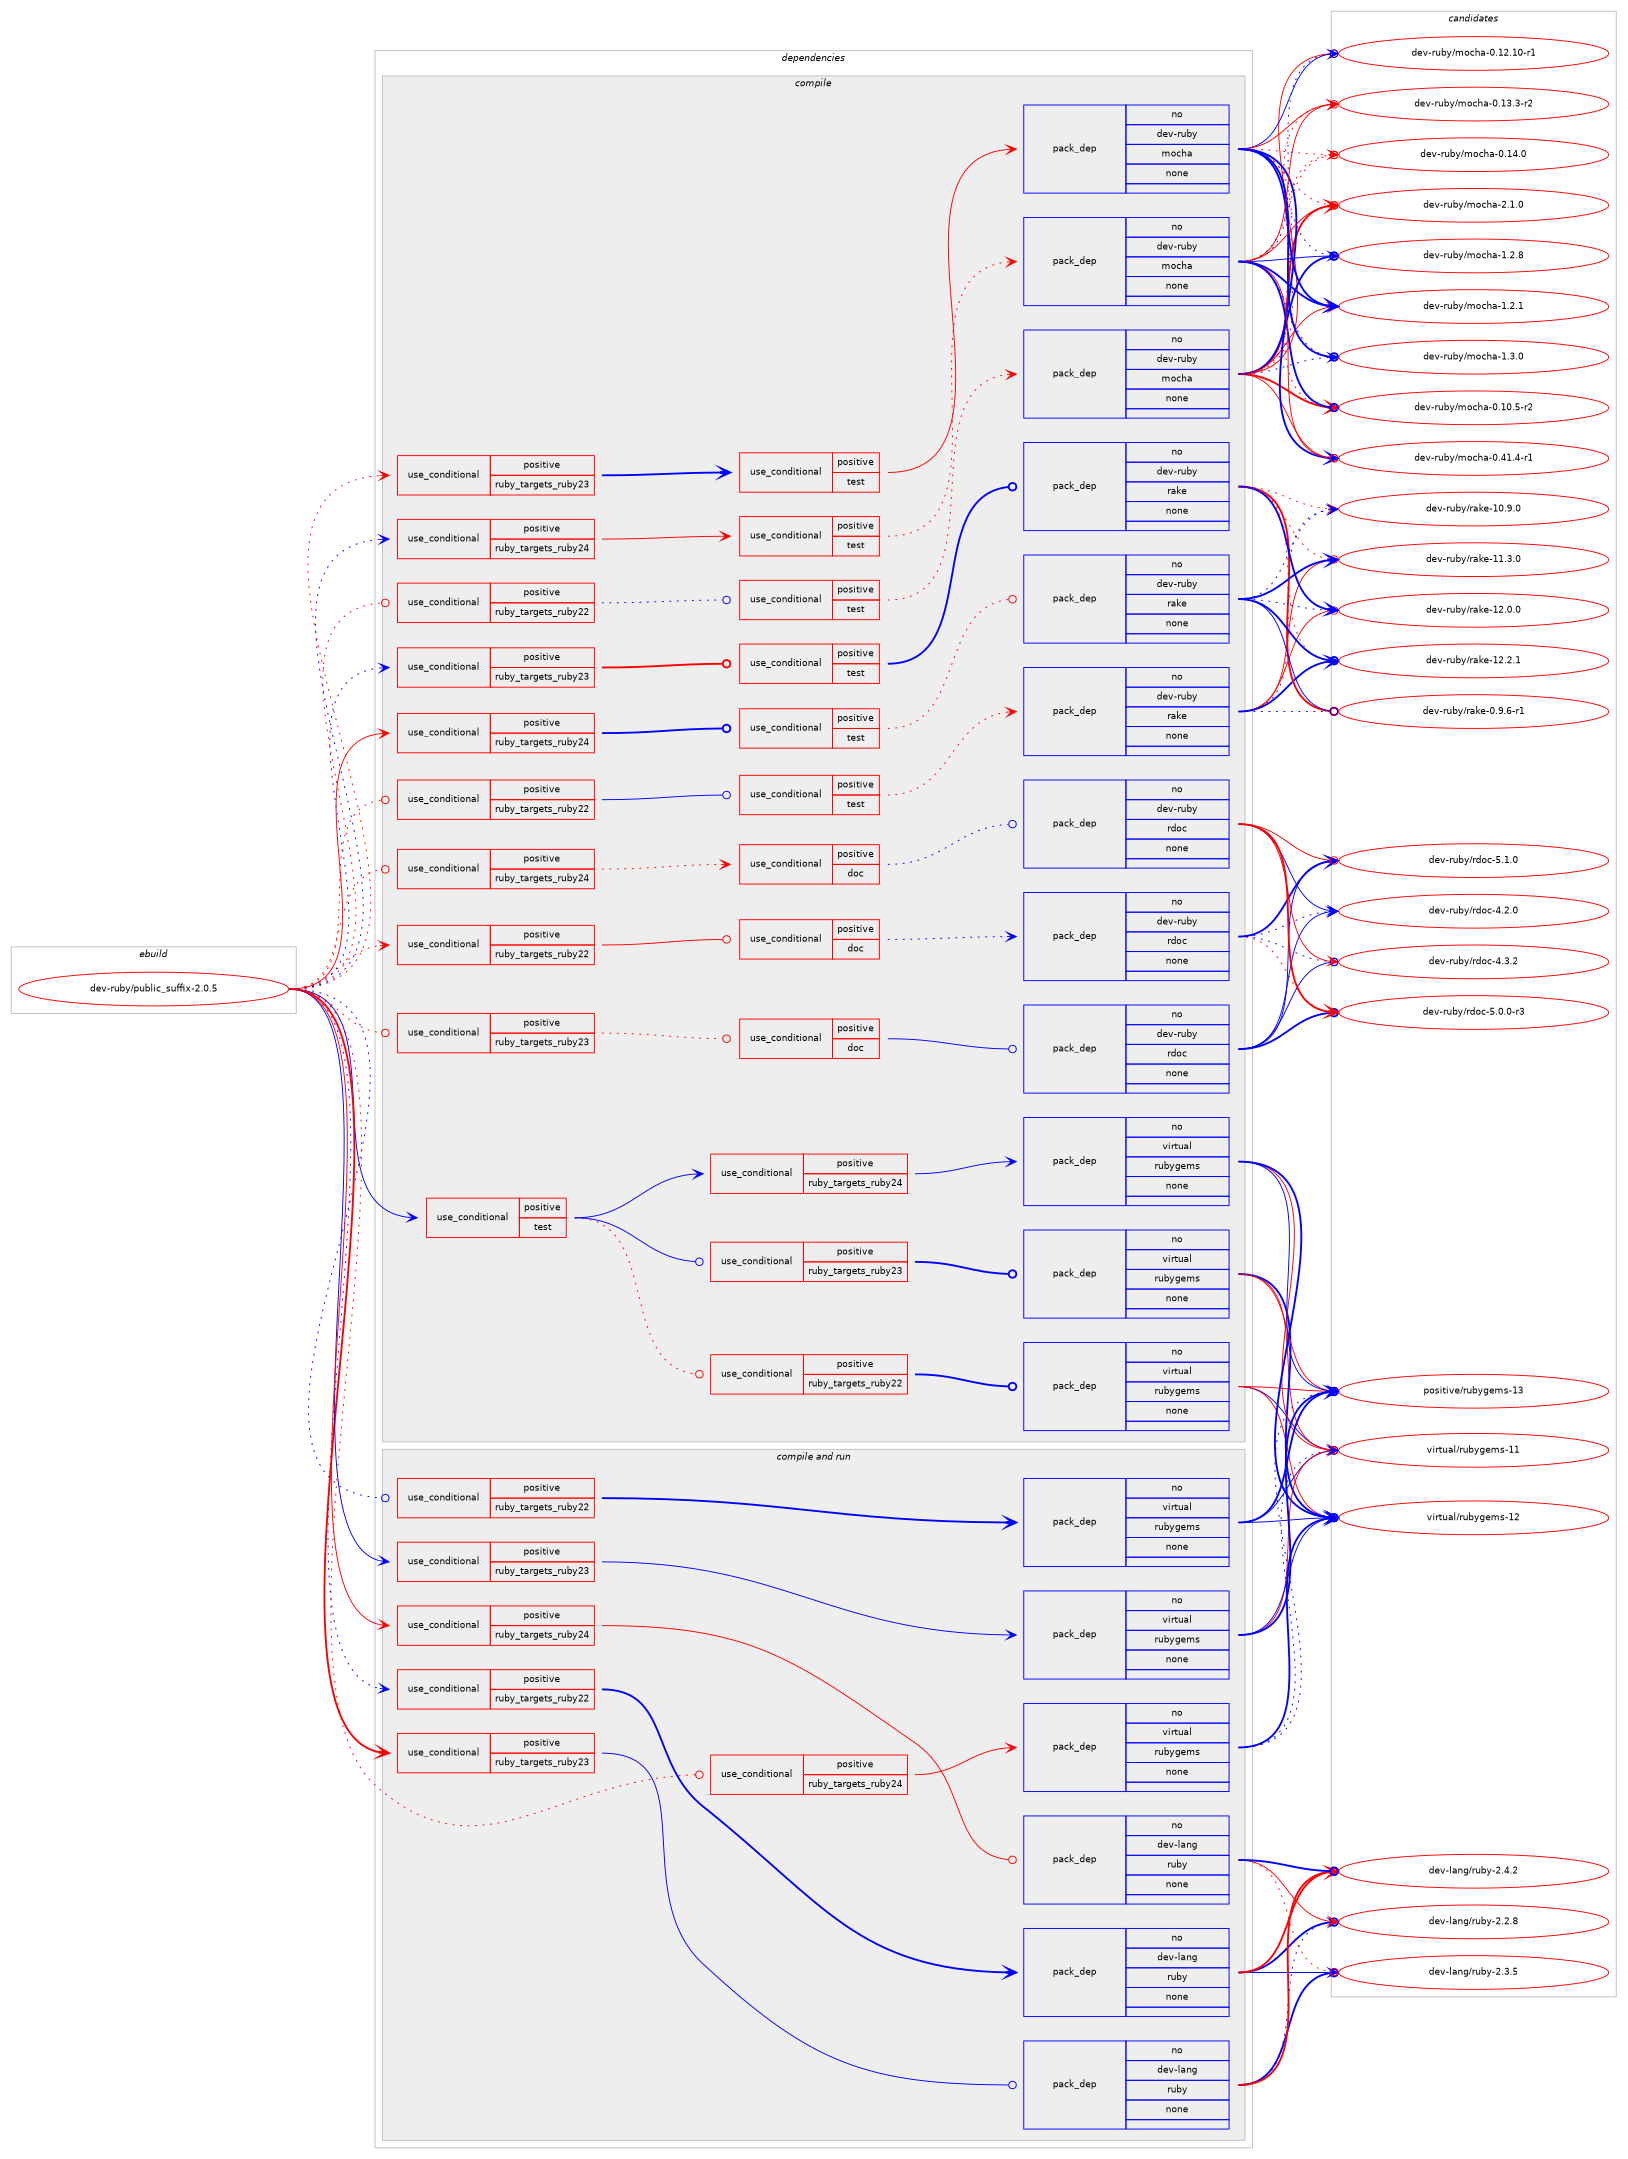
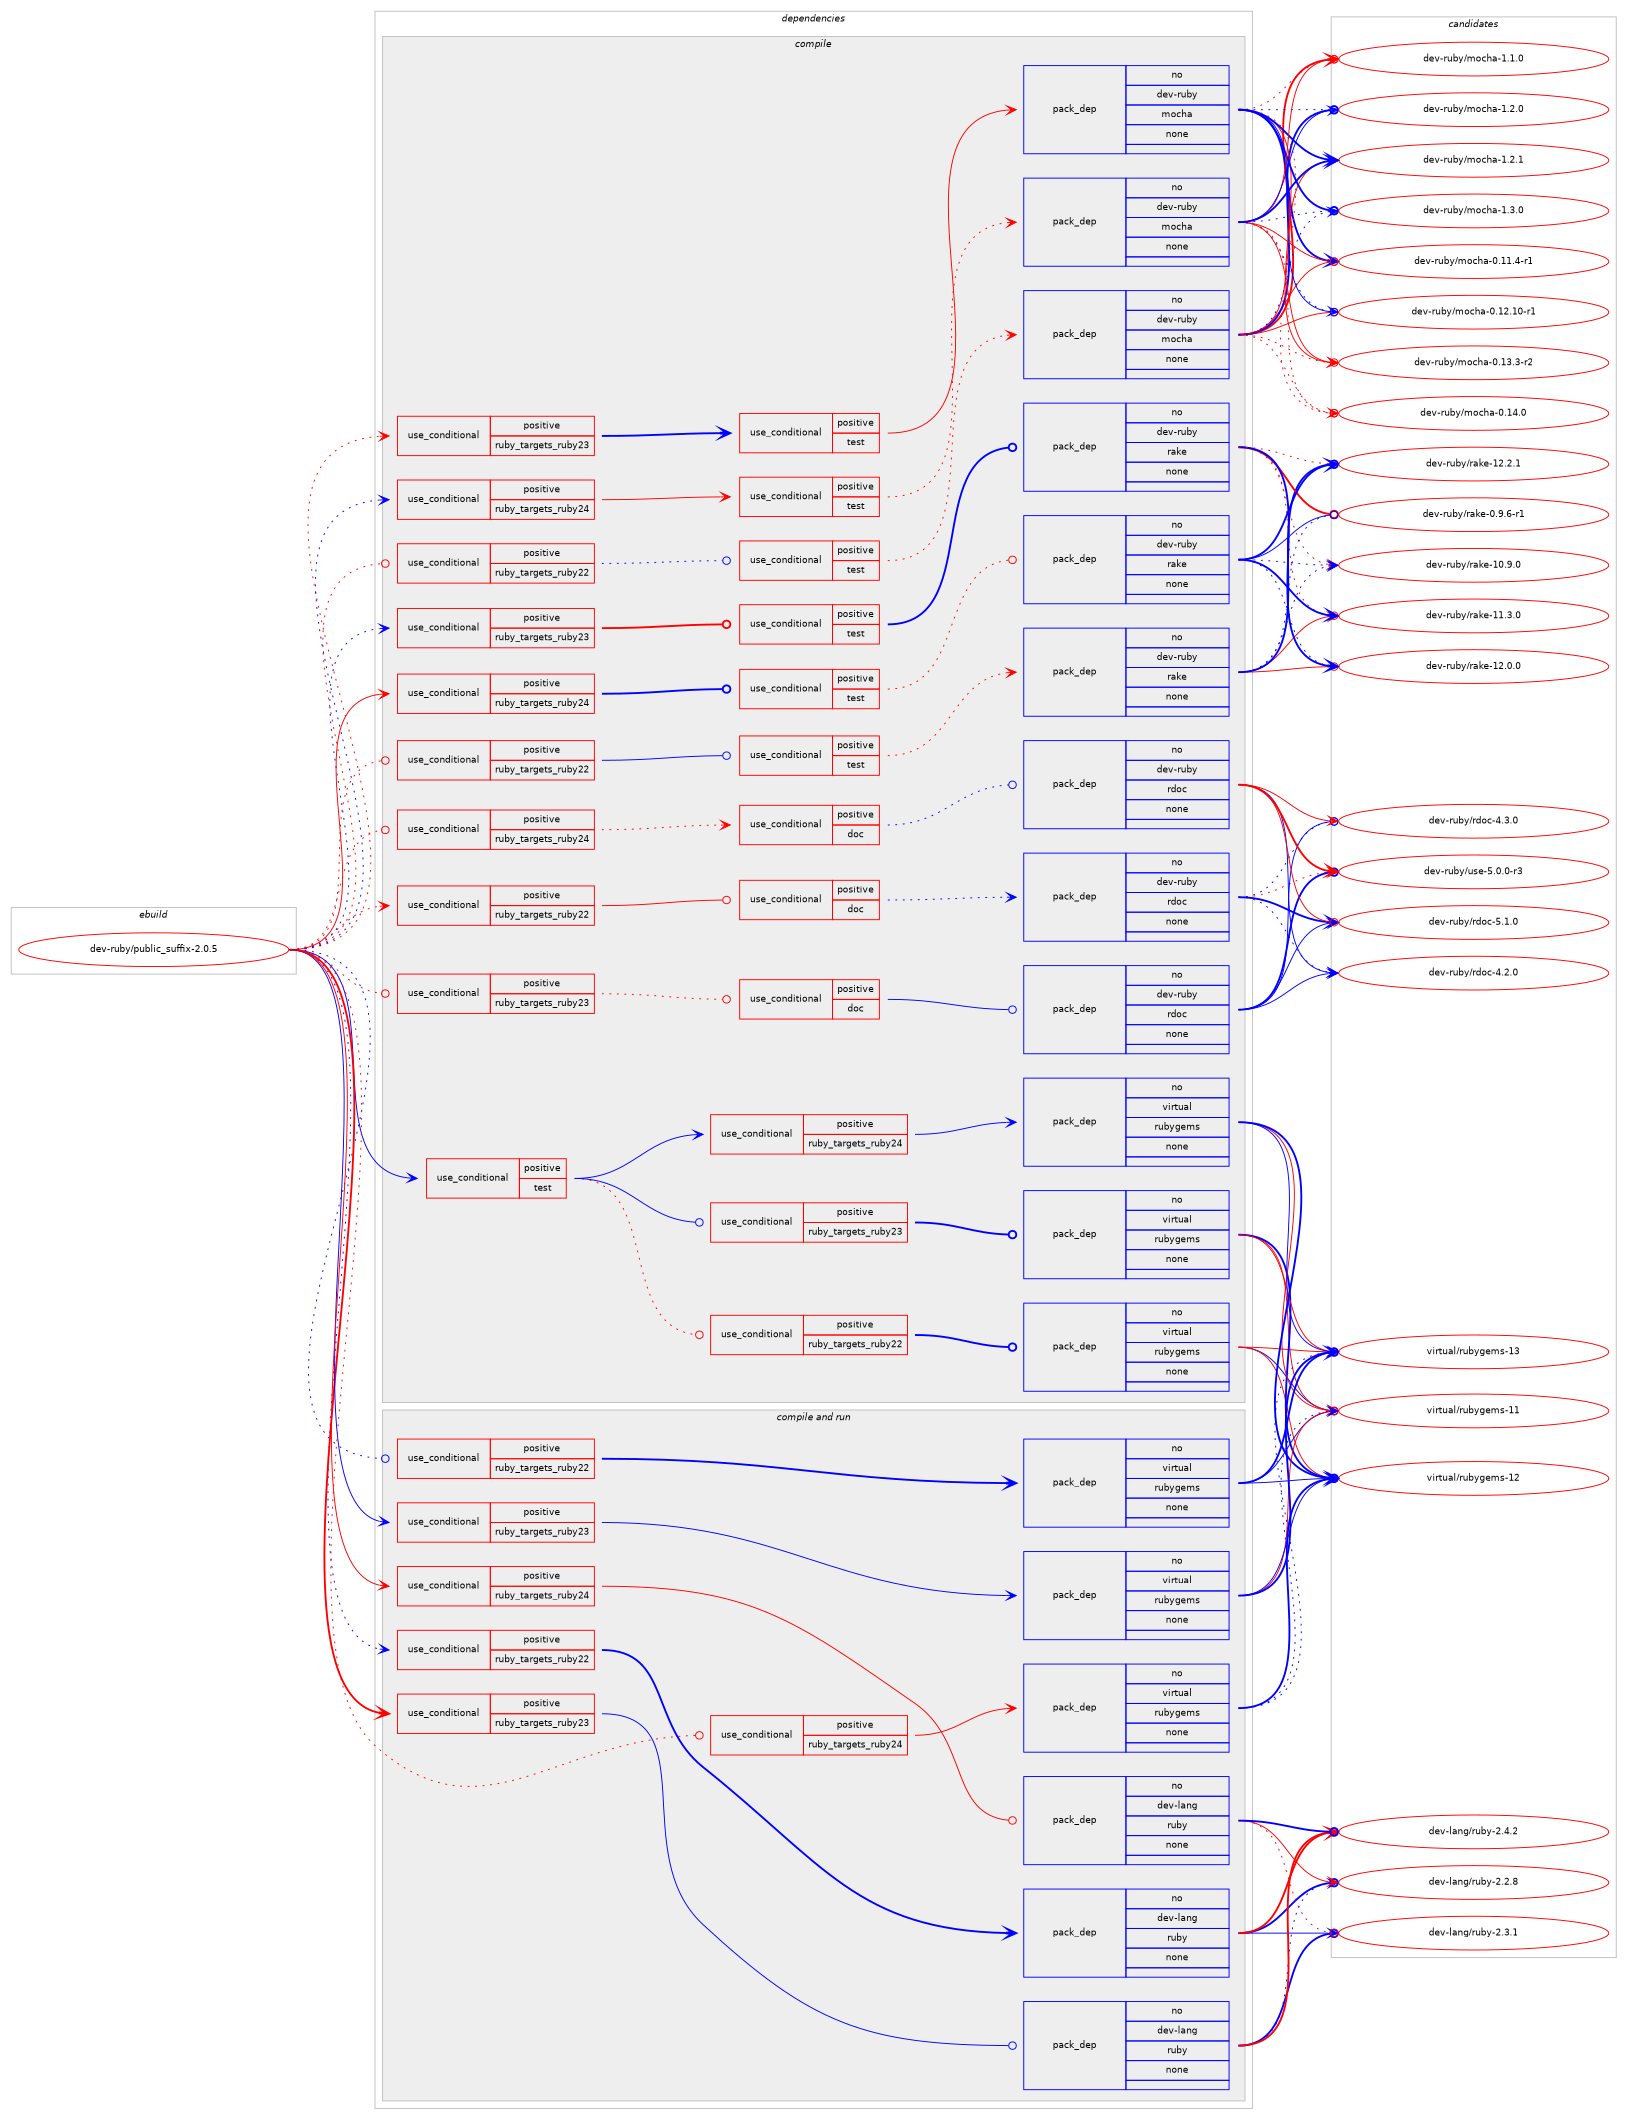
node "dev-ruby/mocha-2.1.0": label "dev-ruby/mocha-2.1.0" -> "dev-ruby/mocha-1.1.0"
node "dev-ruby/mocha-1.2.8": label "dev-ruby/mocha-1.2.8" -> "dev-ruby/mocha-1.2.0"
node "dev-ruby/mocha-0.10.5-r2": removed
node "dev-ruby/mocha-0.41.4-r1": label "dev-ruby/mocha-0.41.4-r1" -> "dev-ruby/mocha-0.11.4-r1"
node "dev-ruby/rdoc-4.3.2": label "dev-ruby/rdoc-4.3.2" -> "dev-ruby/rdoc-4.3.0"
node "dev-ruby/rdoc-5.0.0-r3": label "dev-ruby/rdoc-5.0.0-r3" -> "dev-ruby/use-5.0.0-r3"
node "positive/rubygems-13": label "positive/rubygems-13" -> "virtual/rubygems-13"
node "dev-lang/ruby-2.3.5": label "dev-lang/ruby-2.3.5" -> "dev-lang/ruby-2.3.1"
